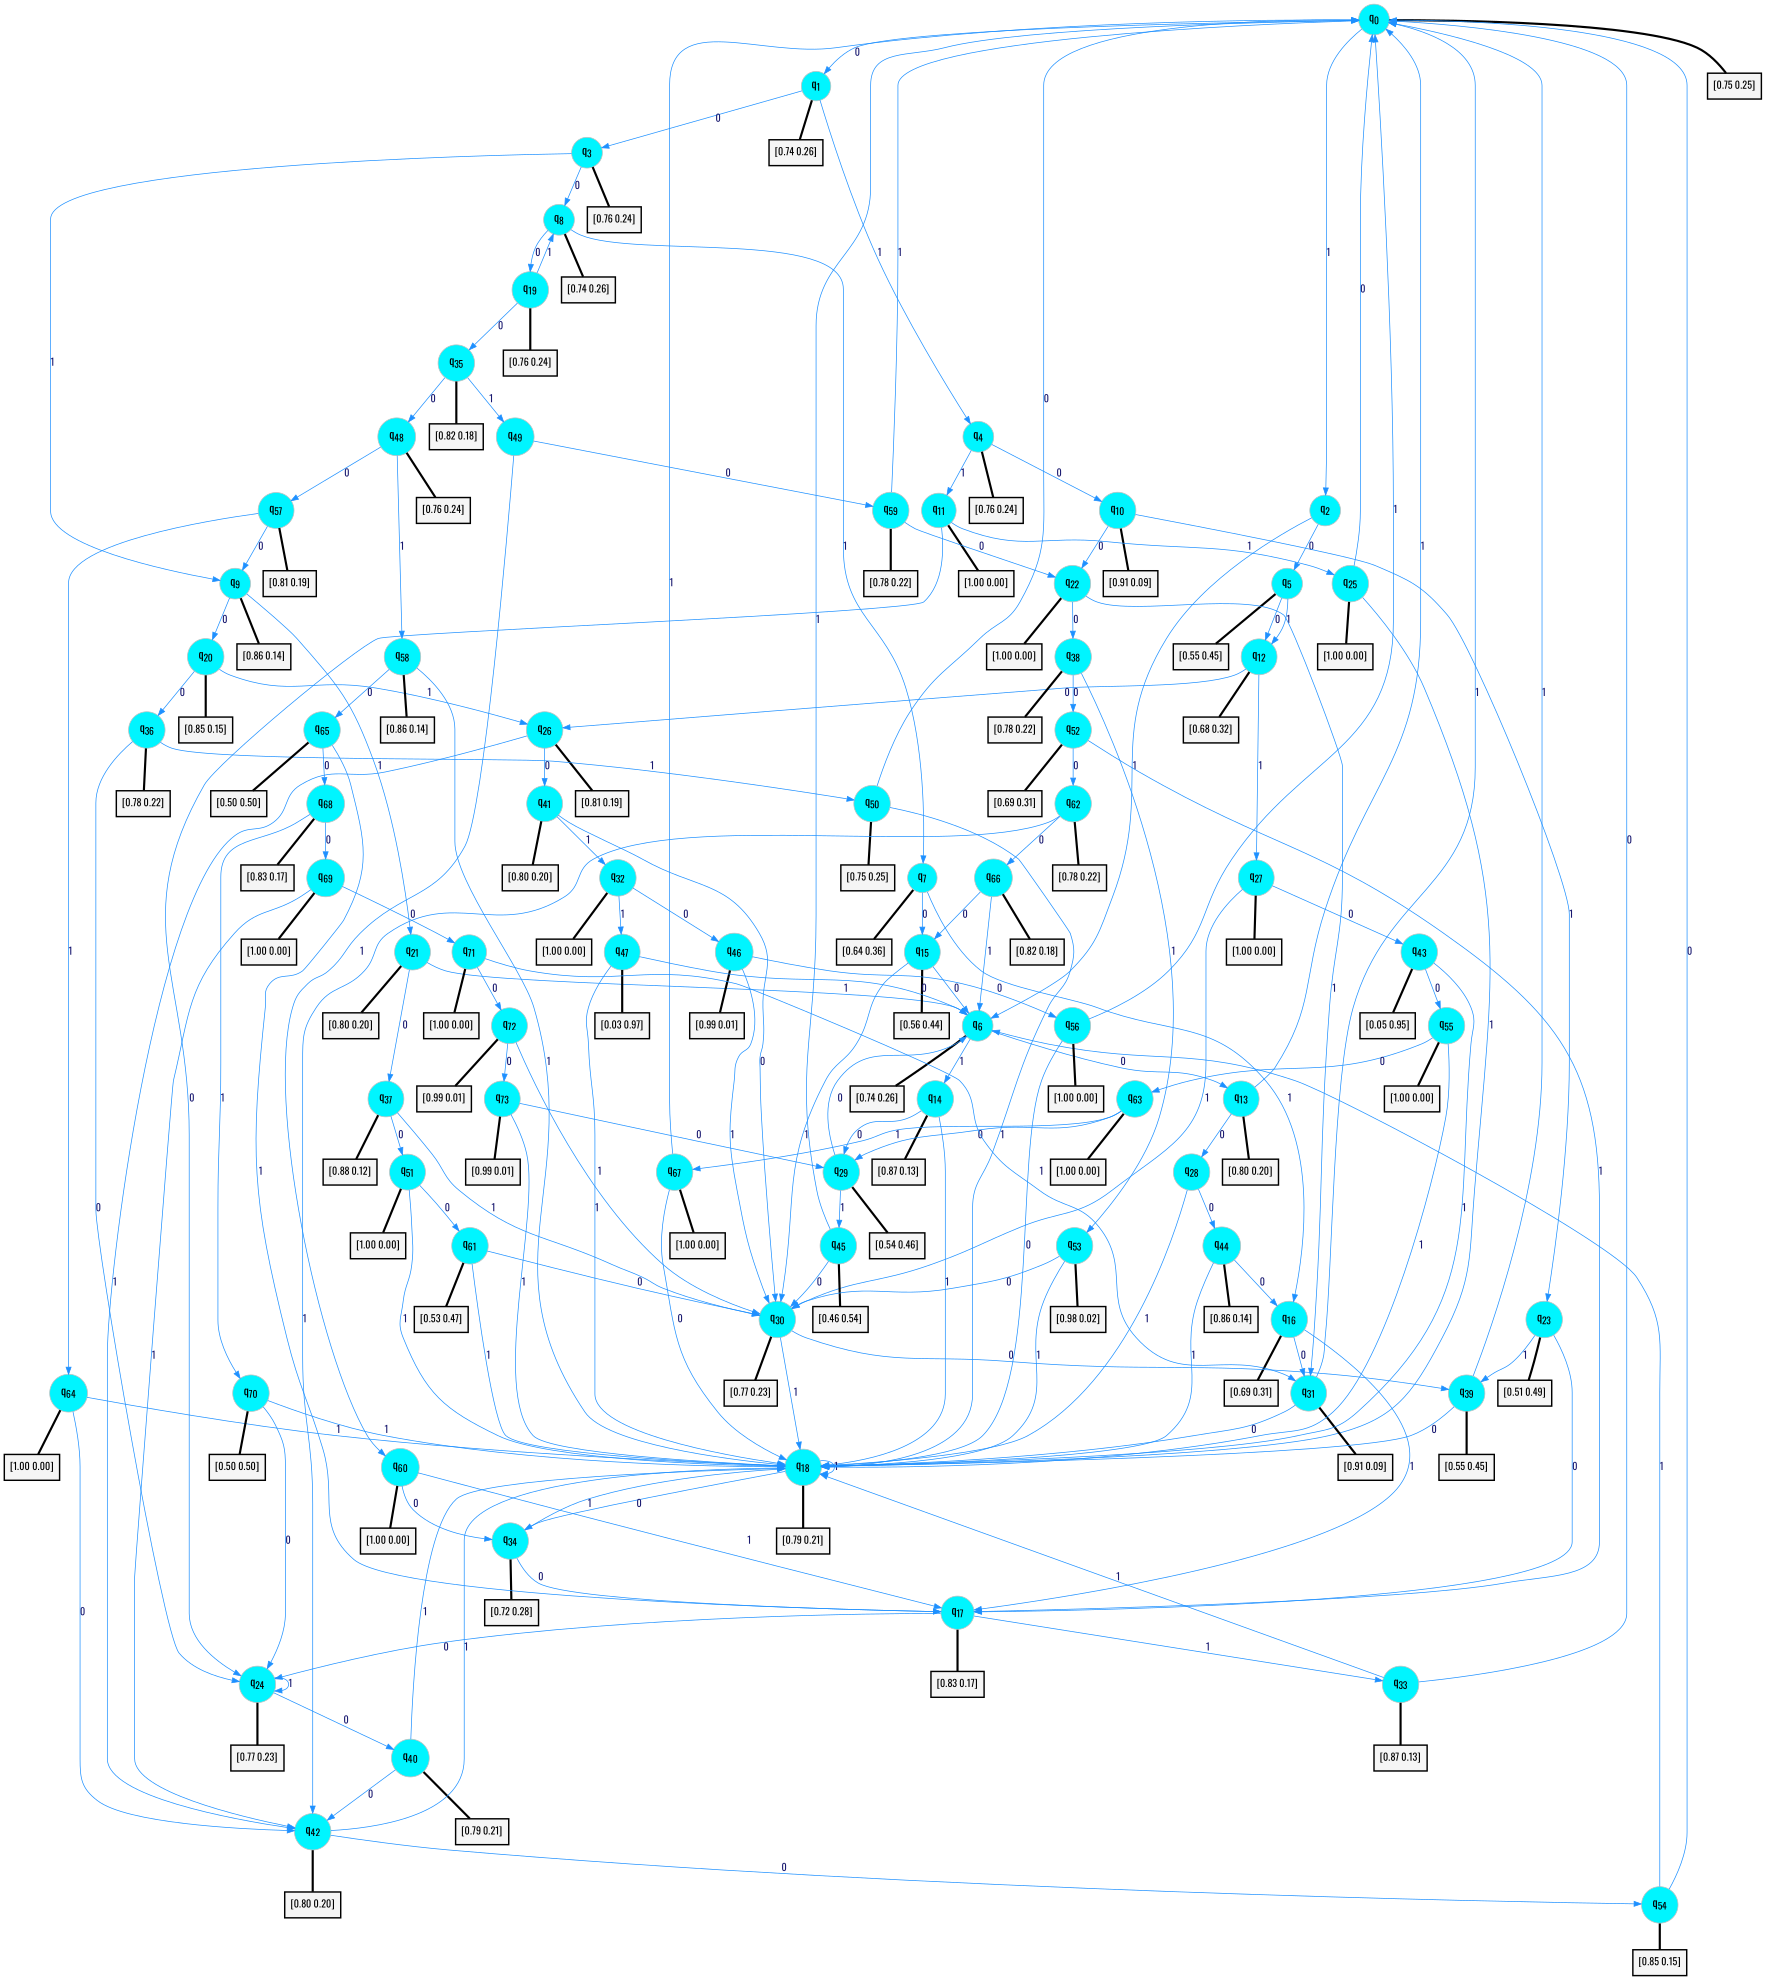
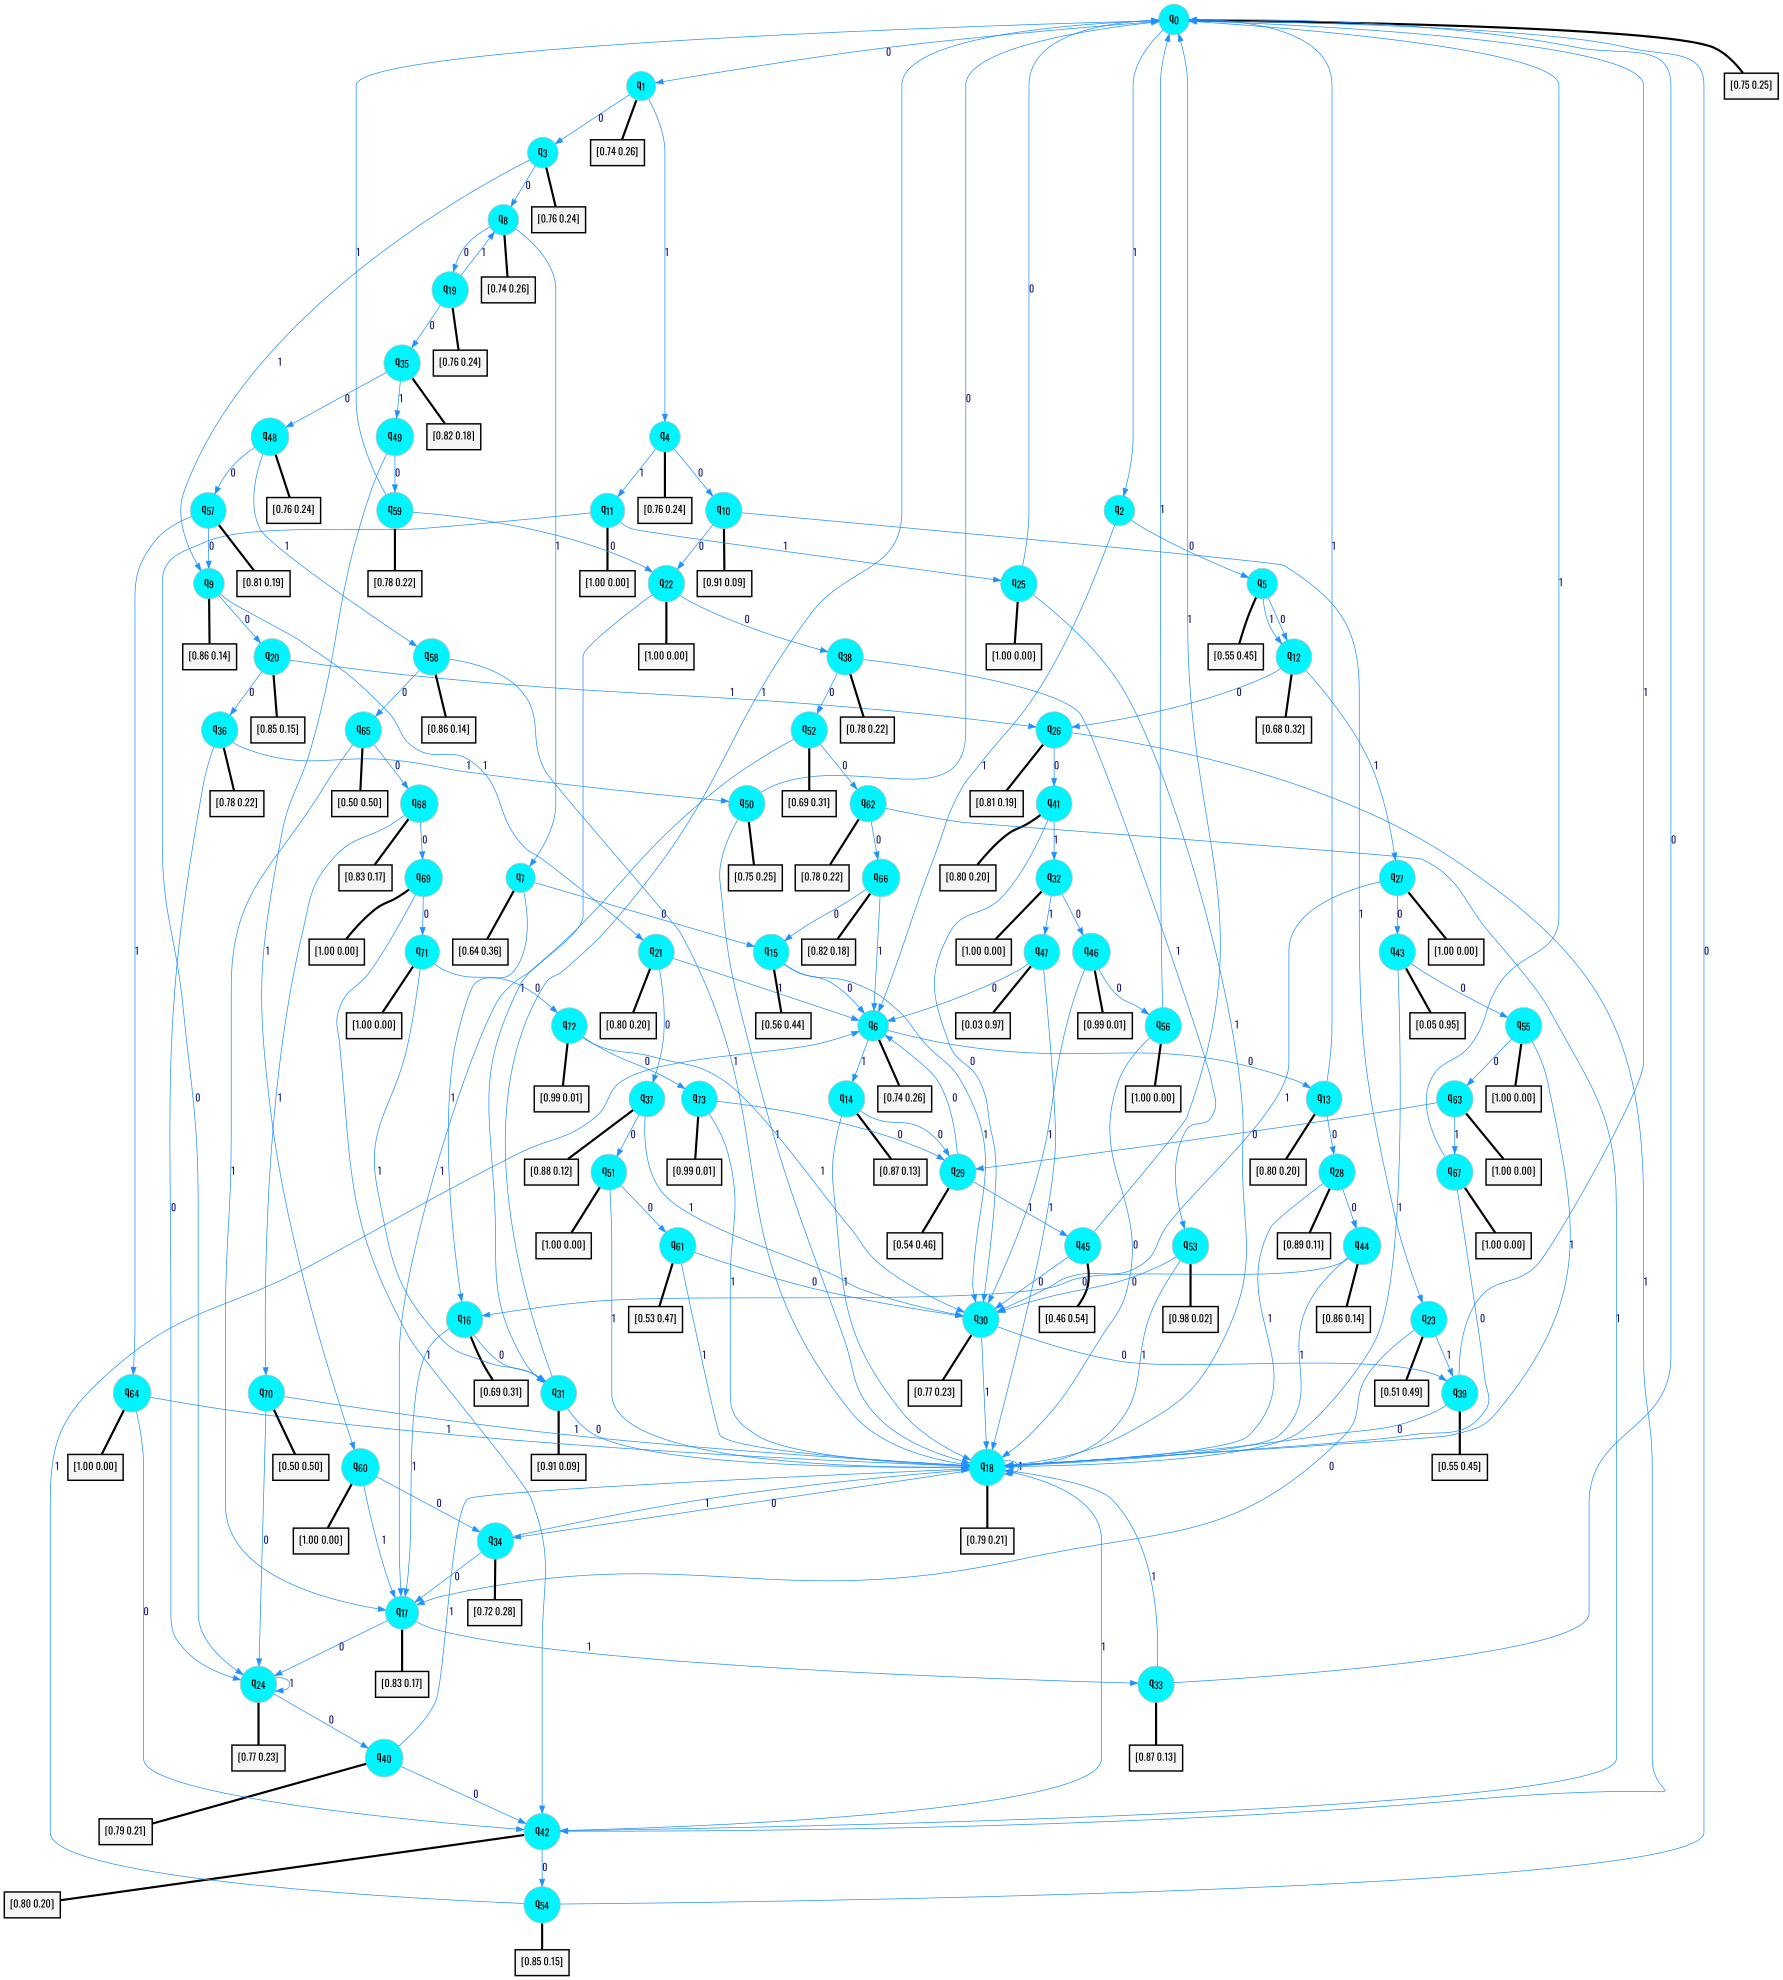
node "[0.89 0.11]": added
